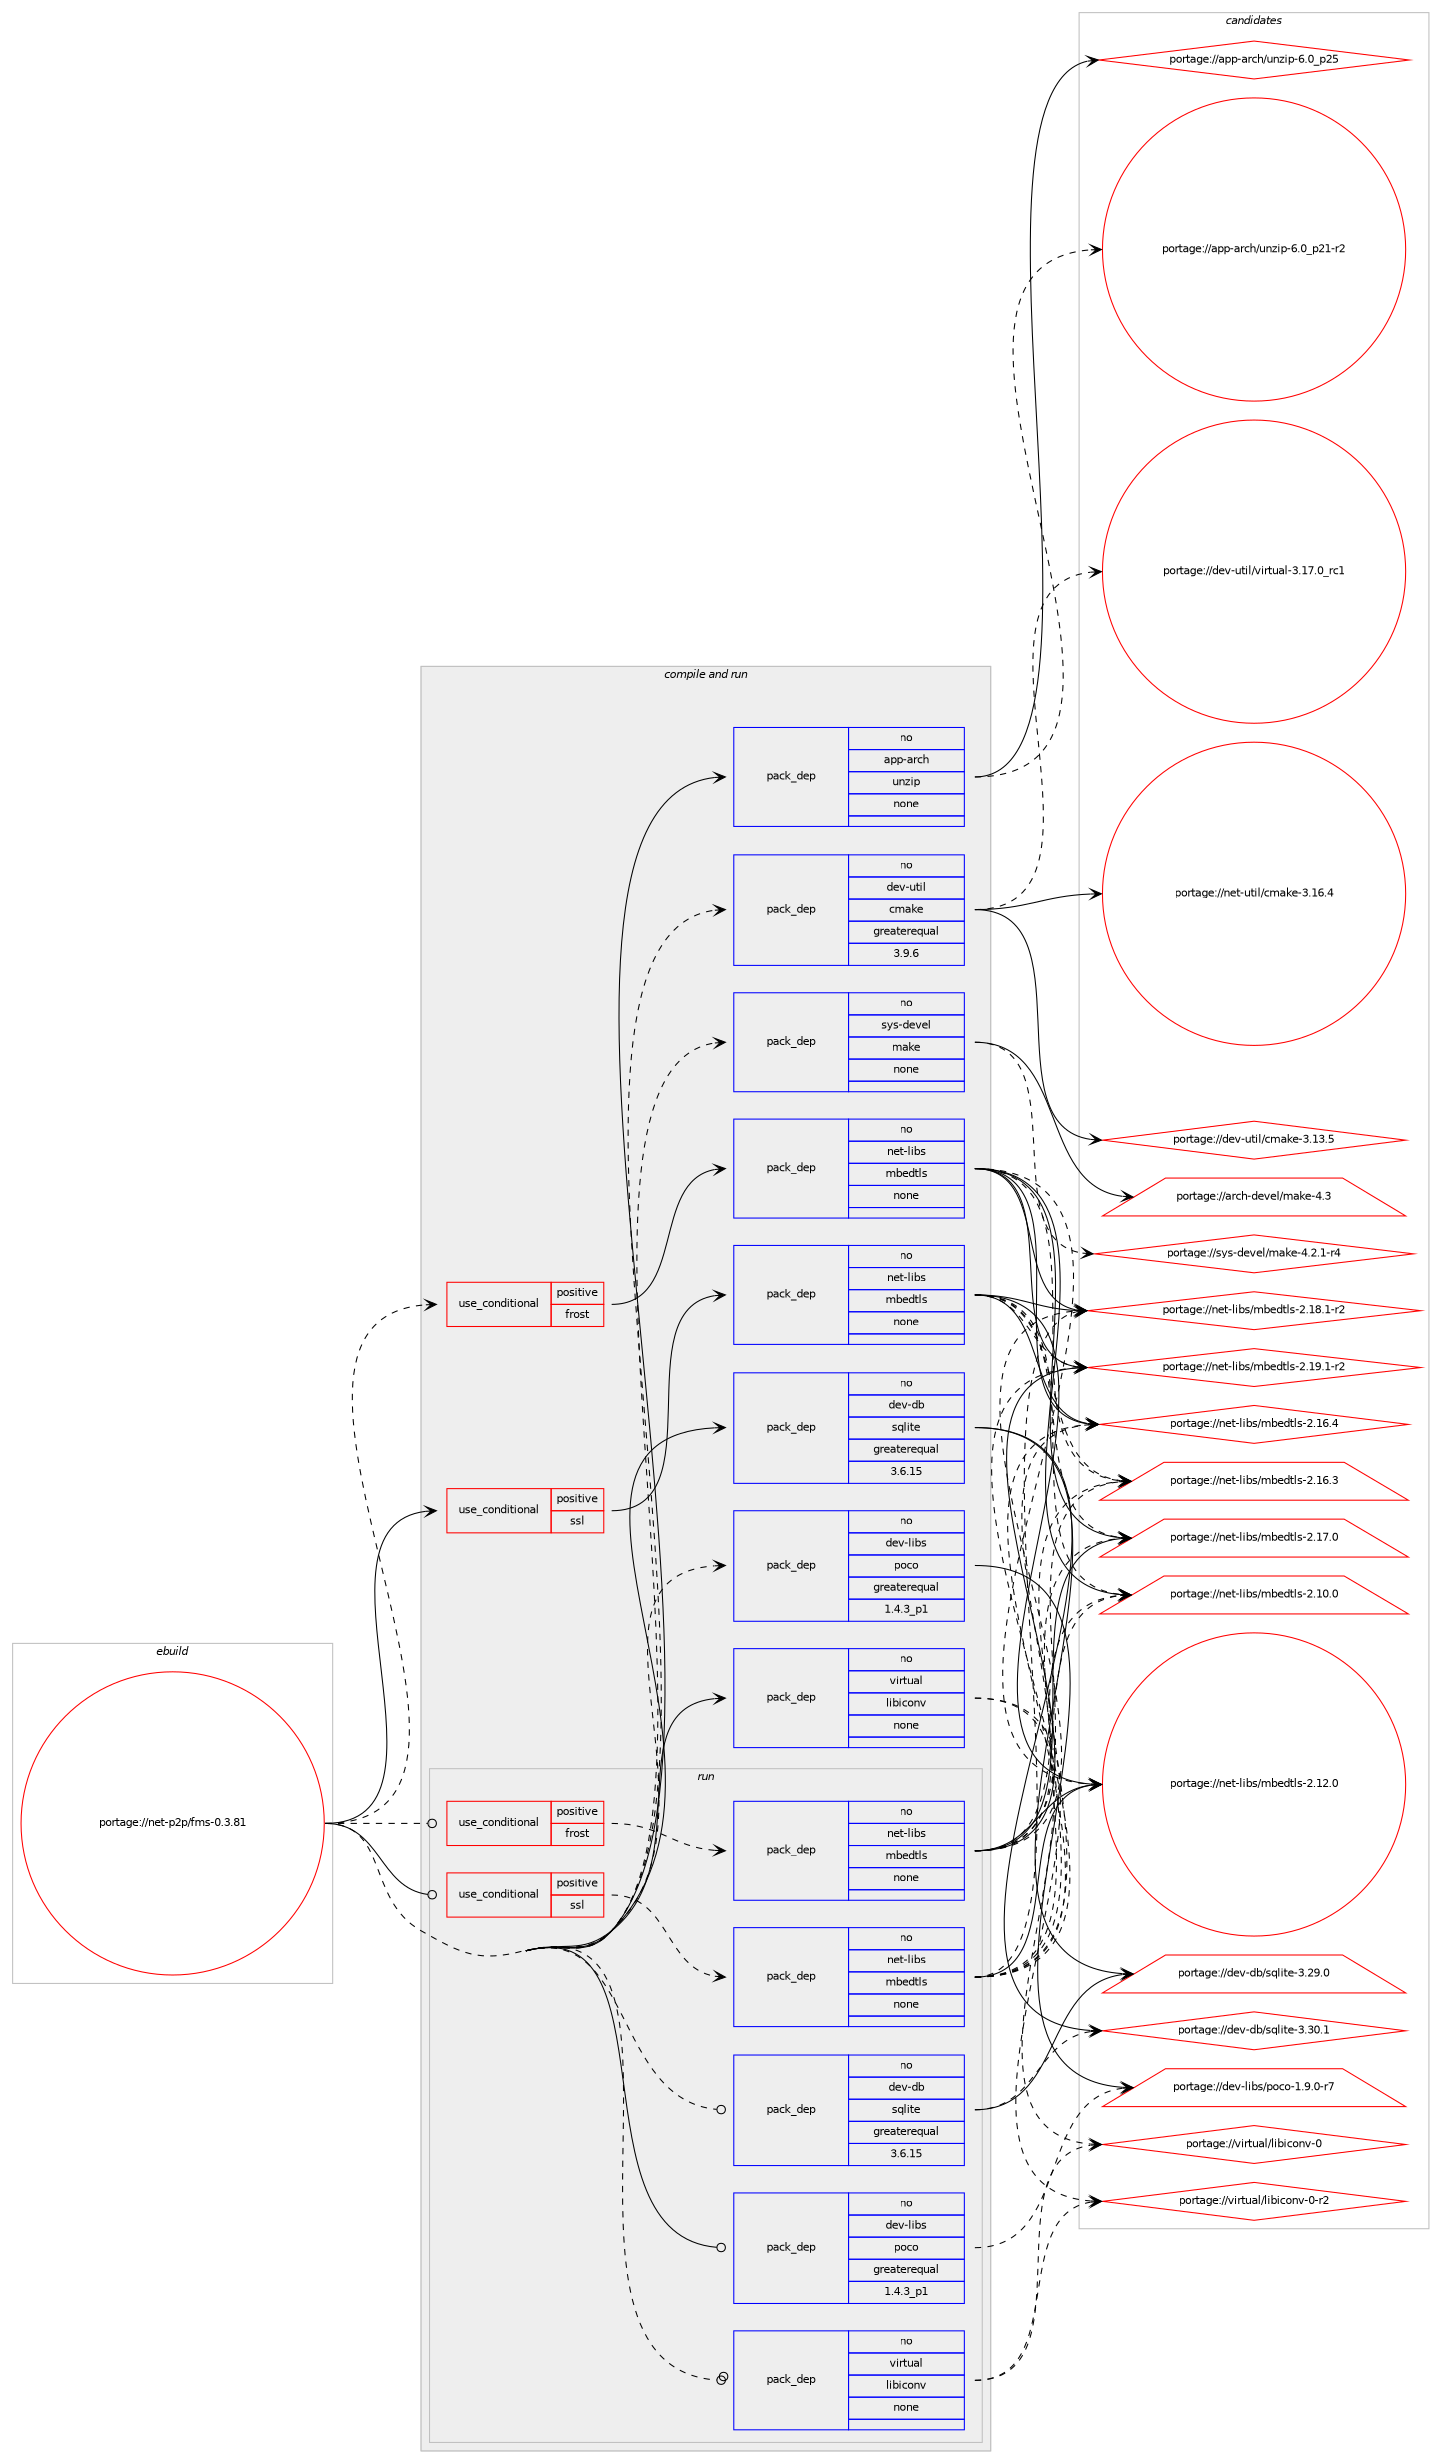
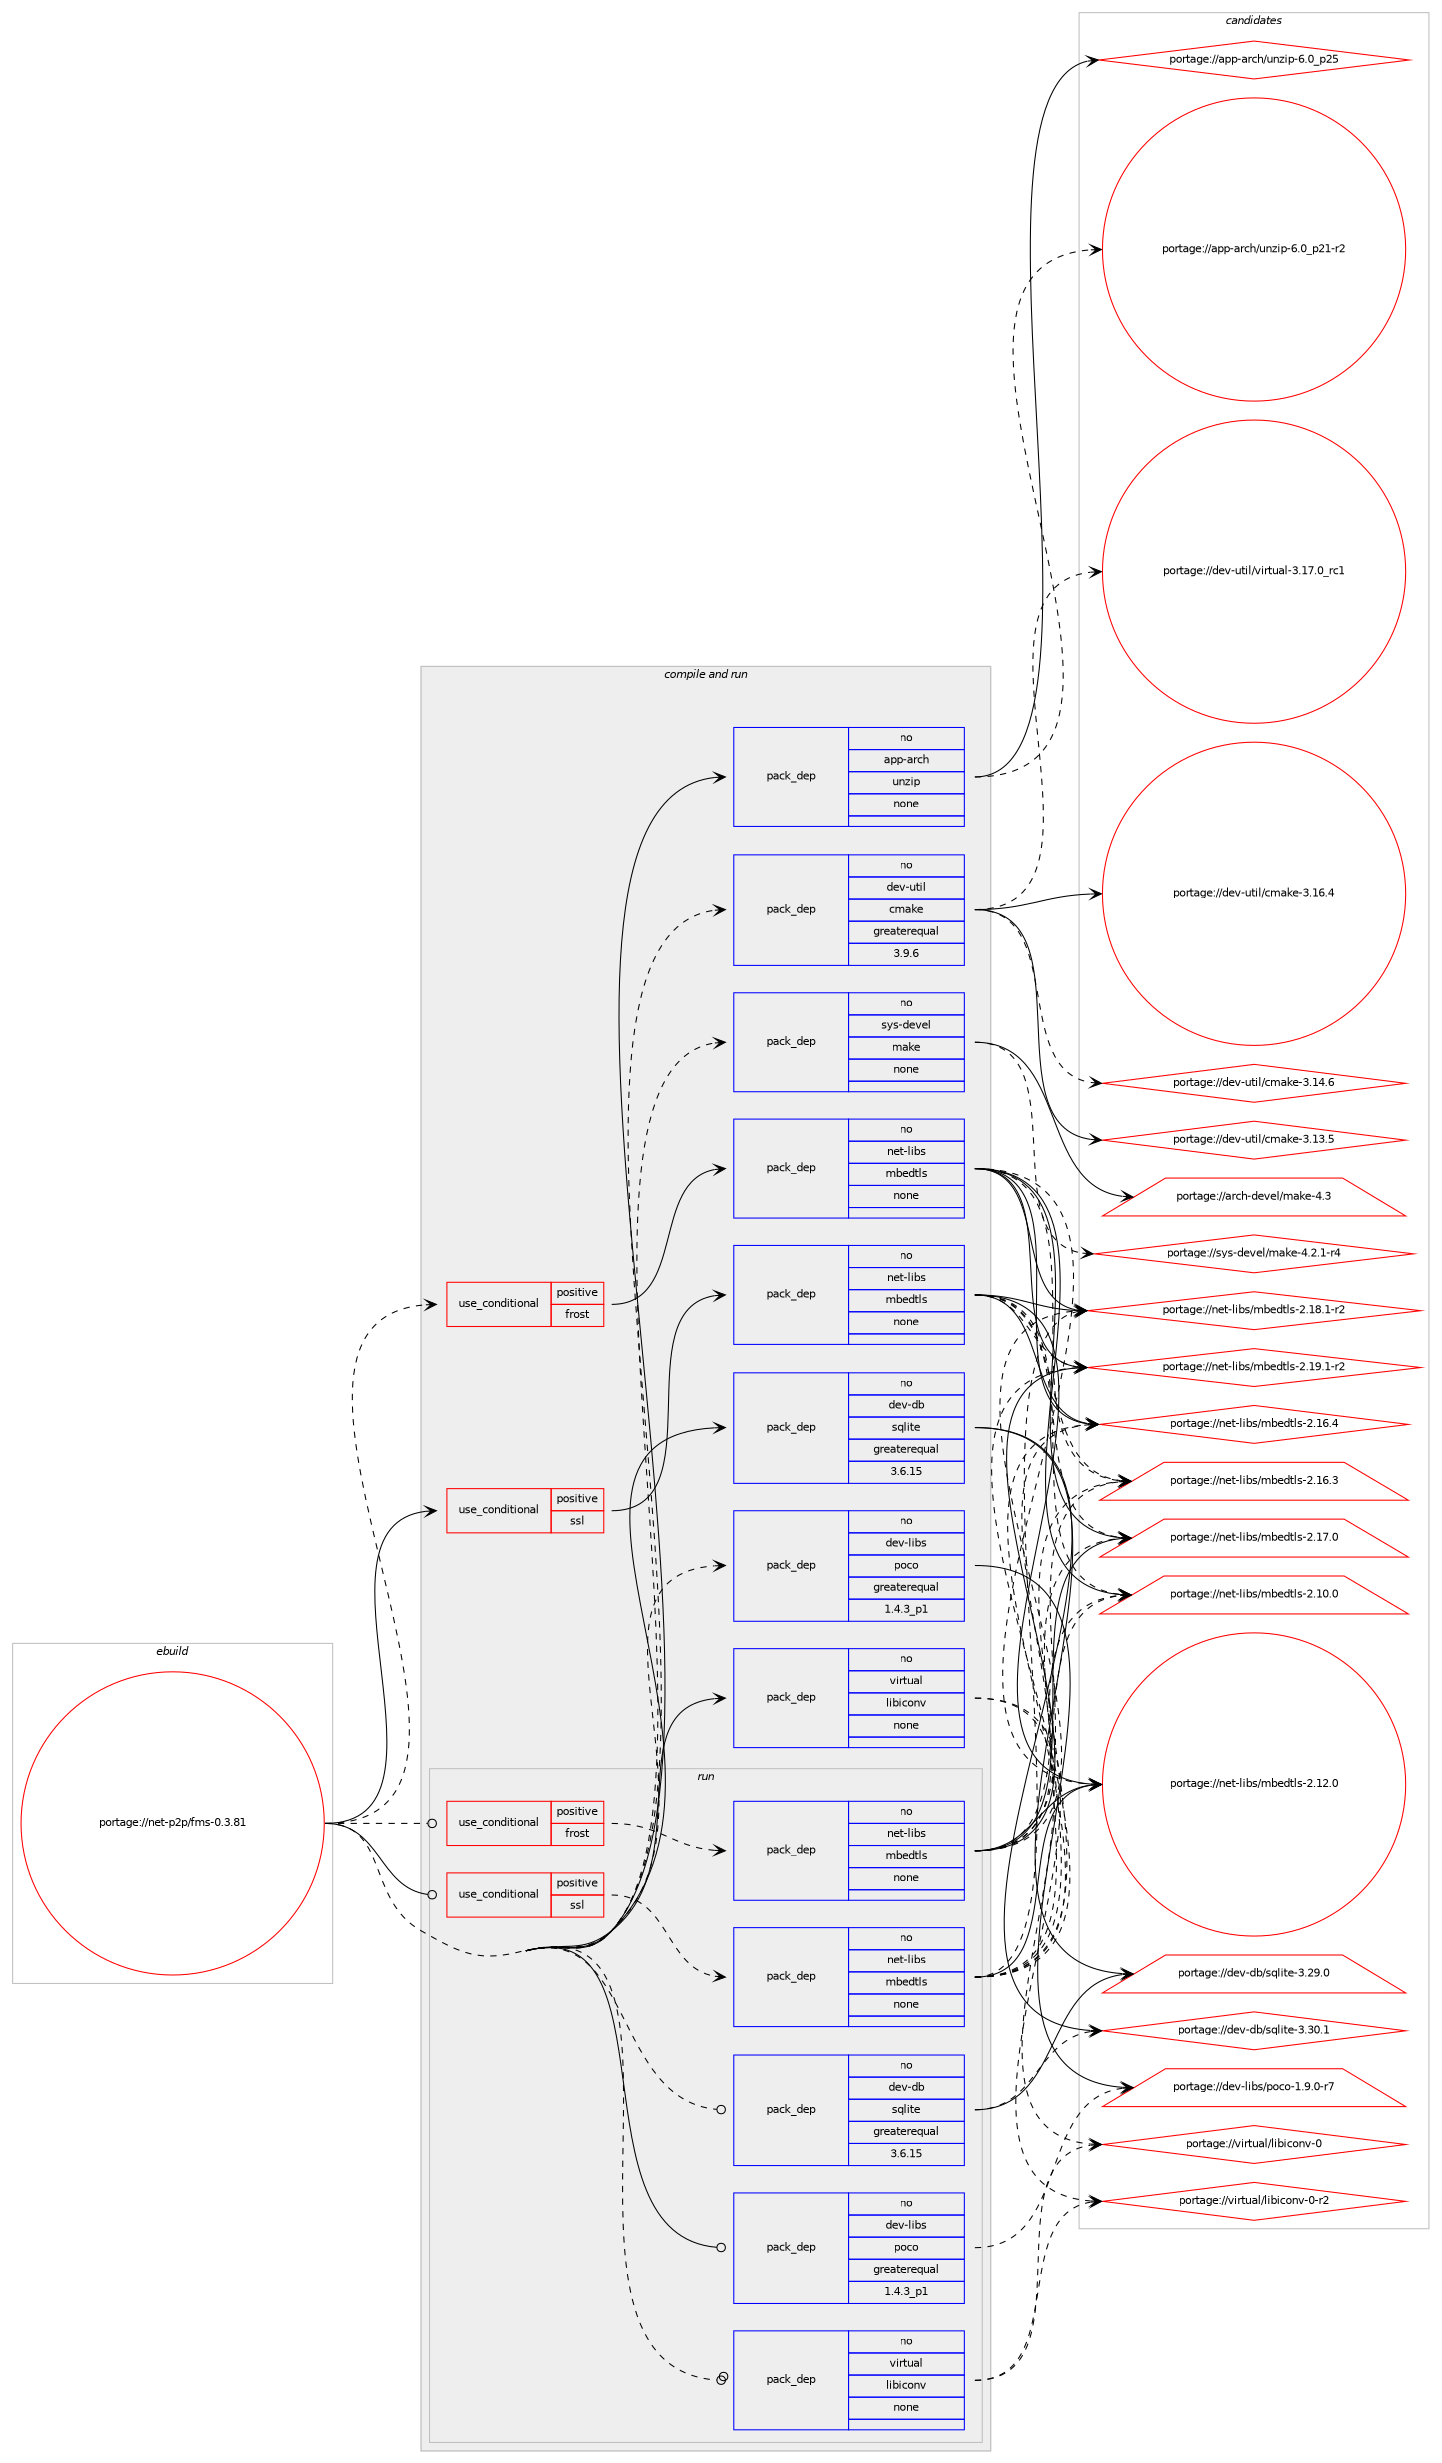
node "portage://net-util/cmake-3.16.4": label "portage://net-util/cmake-3.16.4" -> "portage://dev-util/cmake-3.16.4"
node "portage://dev-util/cmake-3.14.6": added
